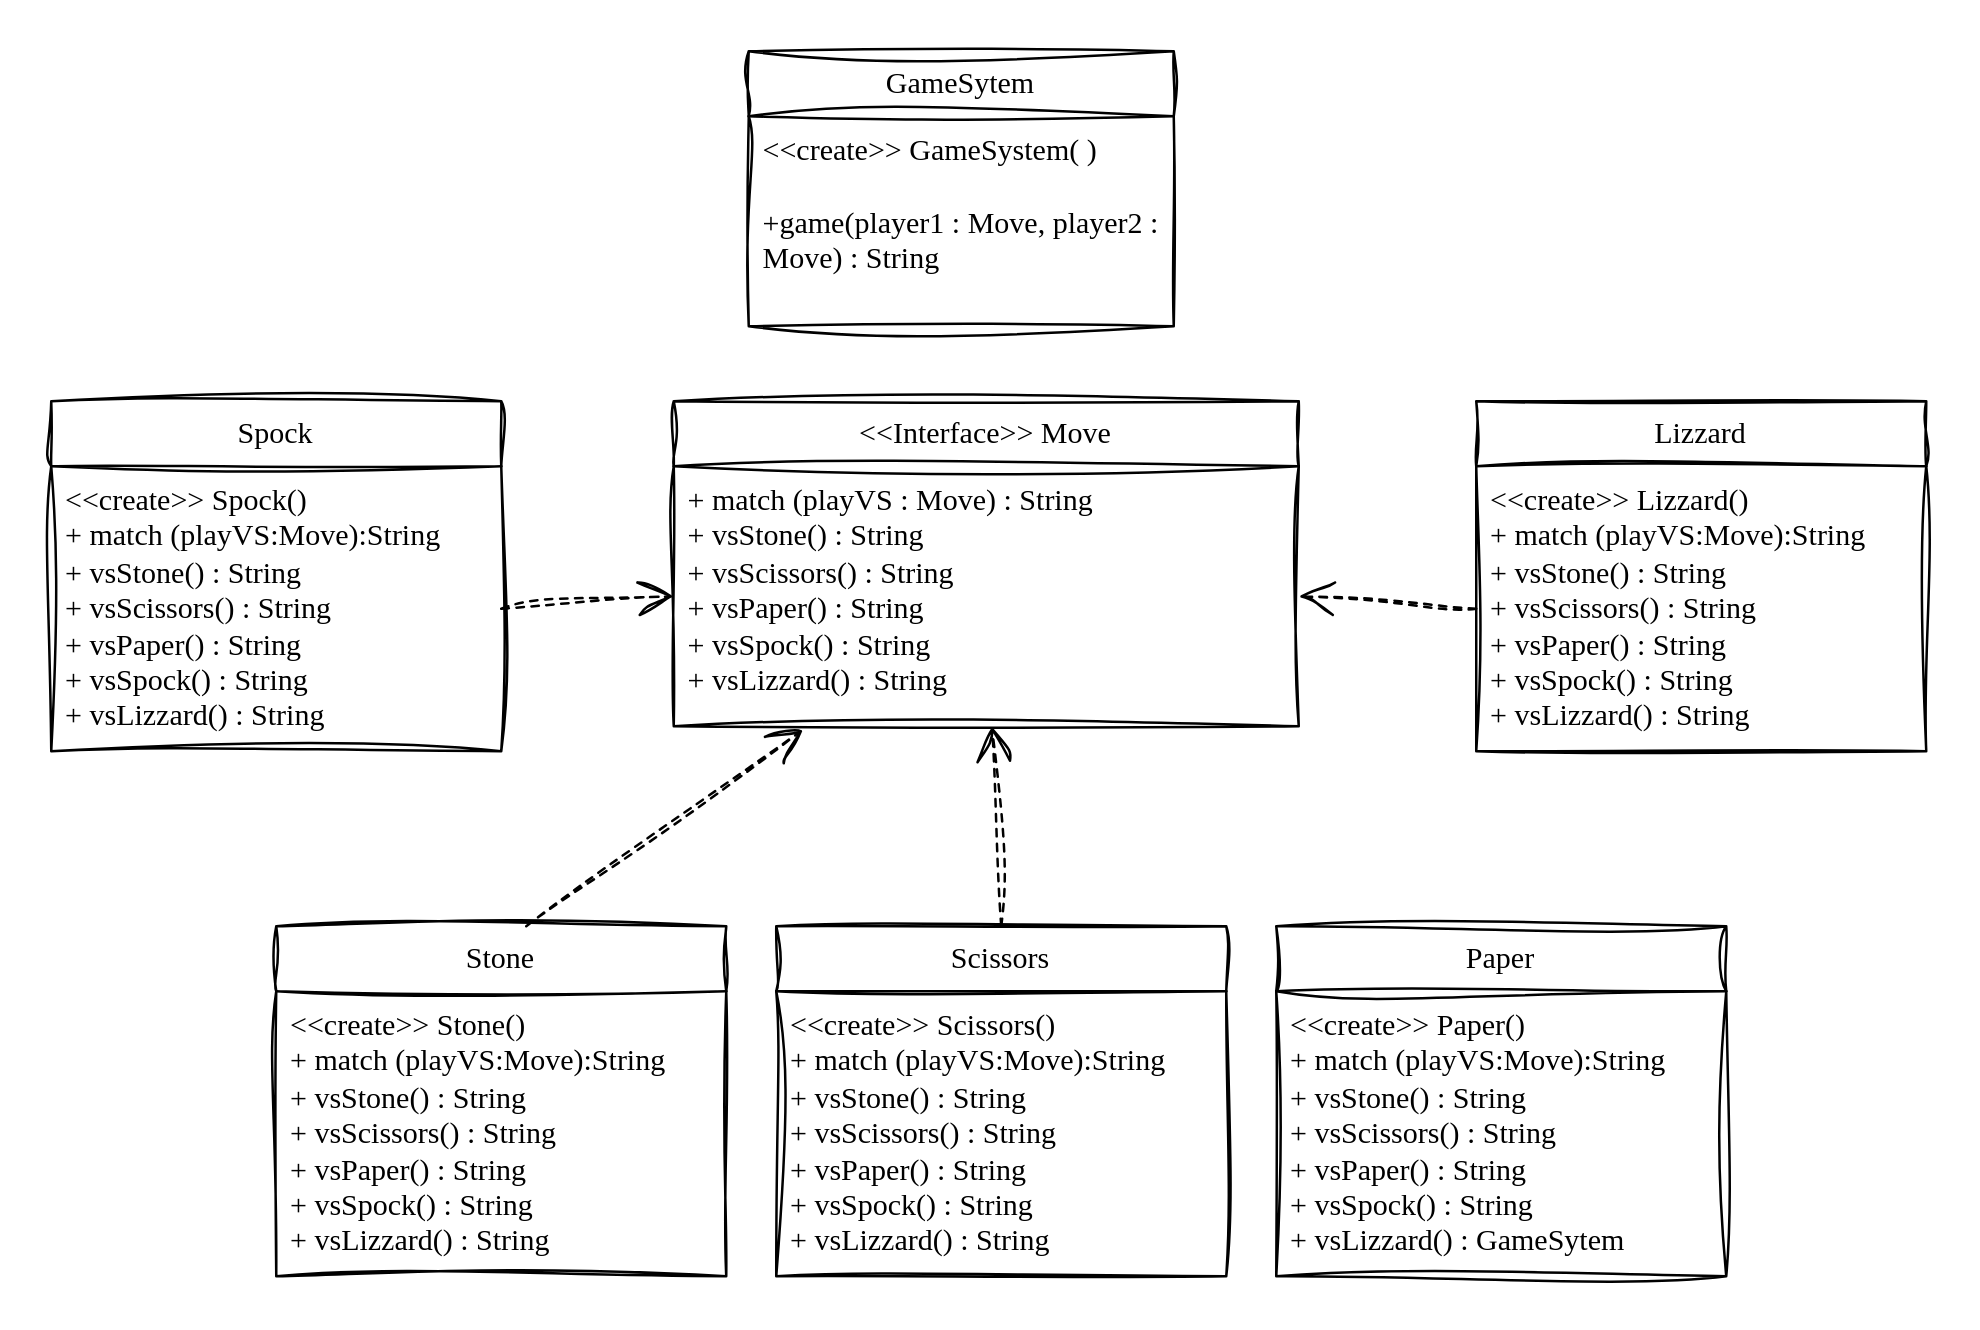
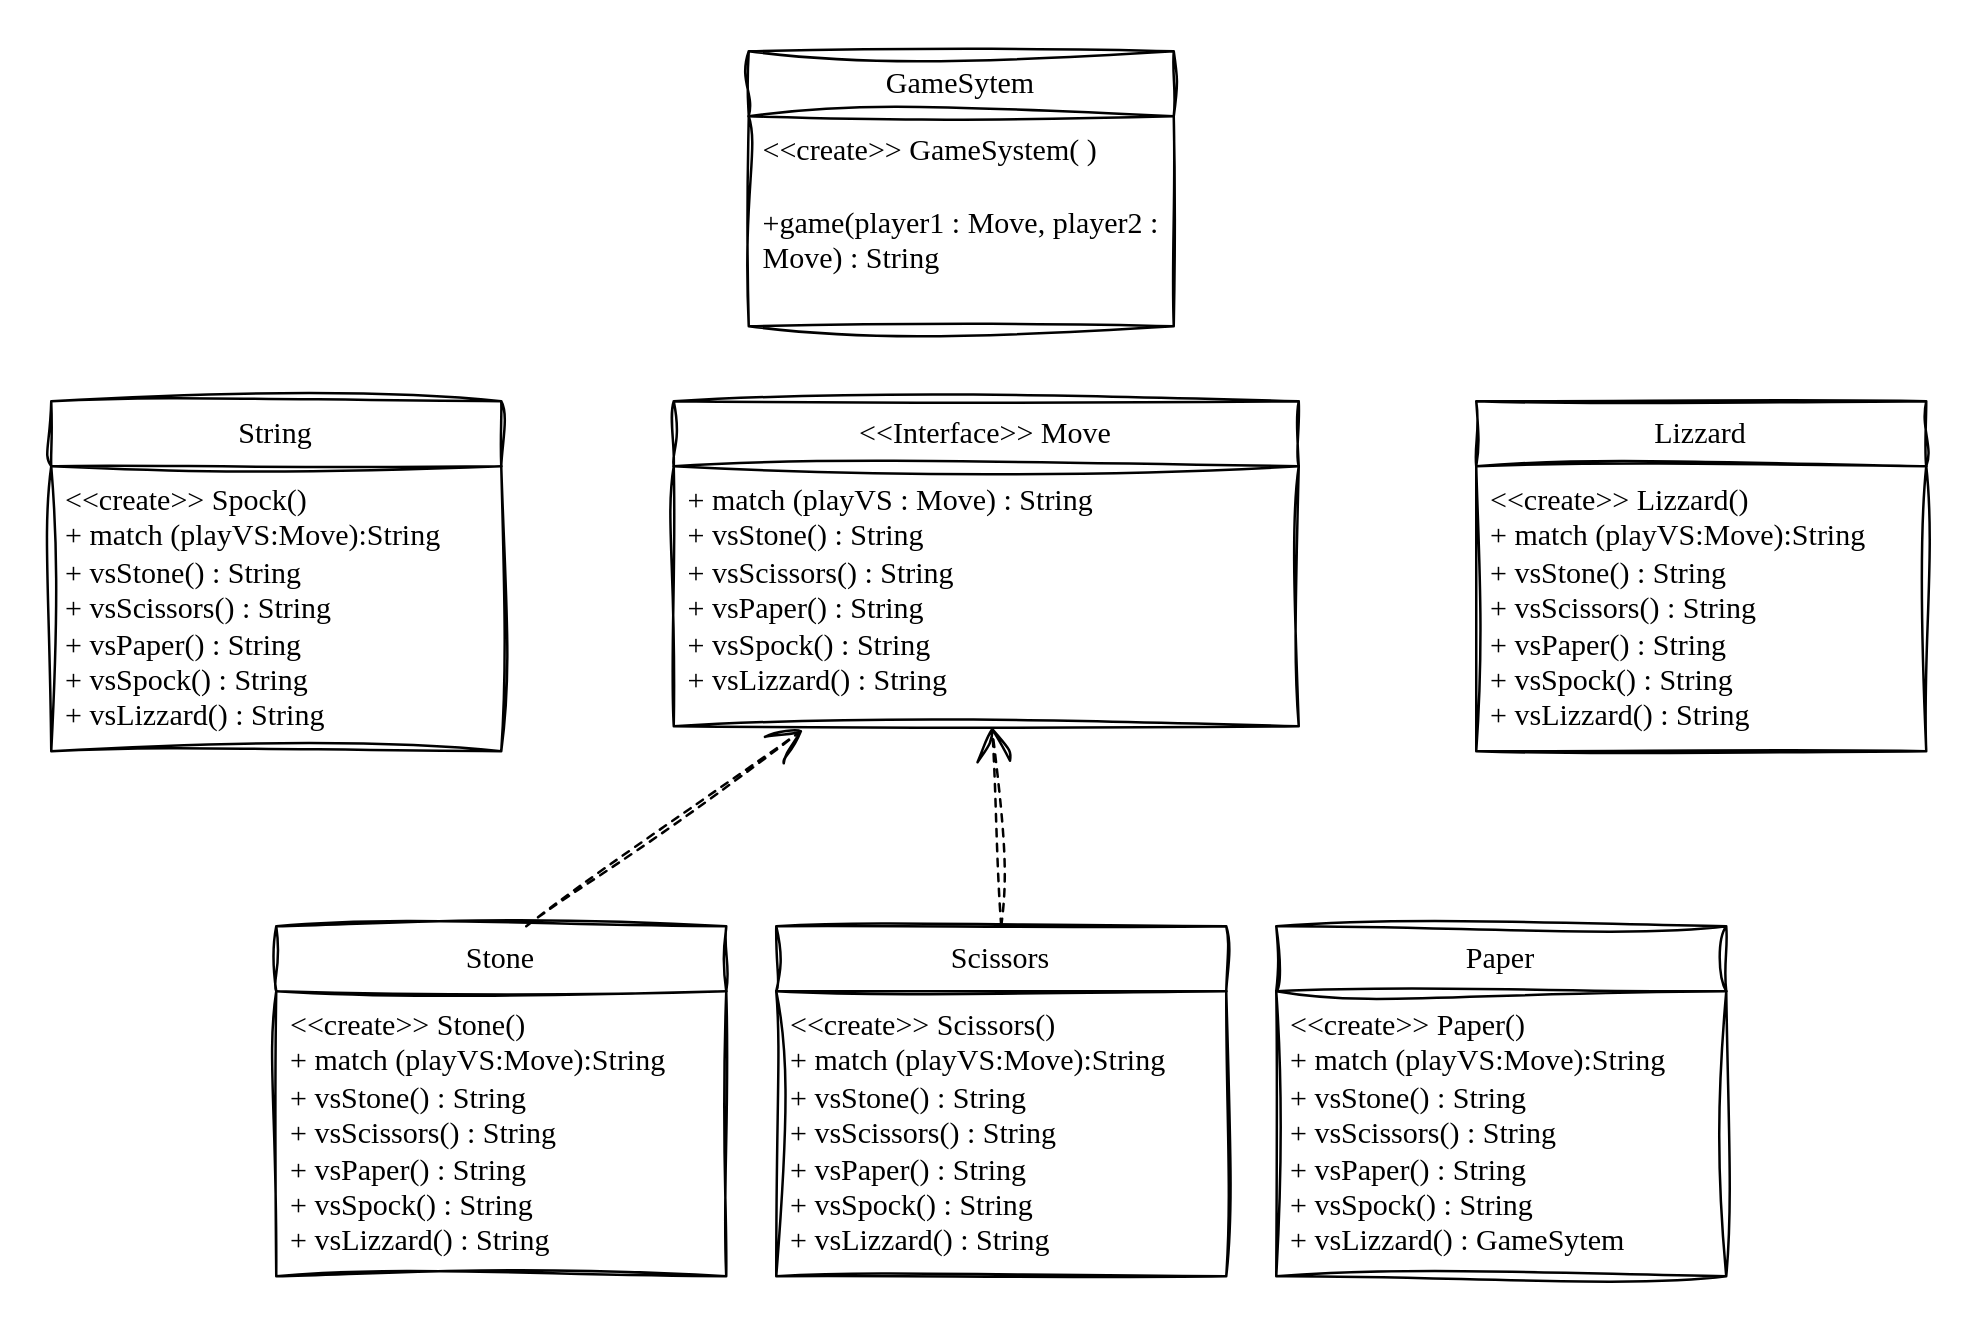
node "Spock": label "Spock" -> "String"
edge "<<create>> Spock() + match (playVS:Move):String + vsStone() : String + vsScissors() : String + vsPaper() : String + vsSpock() : String + vsLizzard() : String" -> "+ match (playVS : Move) : String + vsStone() : String + vsScissors() : String + vsPaper() : String + vsSpock() : String + vsLizzard() : String": removed
edge "<<create>> Lizzard() + match (playVS:Move):String + vsStone() : String + vsScissors() : String + vsPaper() : String + vsSpock() : String + vsLizzard() : String" -> "+ match (playVS : Move) : String + vsStone() : String + vsScissors() : String + vsPaper() : String + vsSpock() : String + vsLizzard() : String": removed
